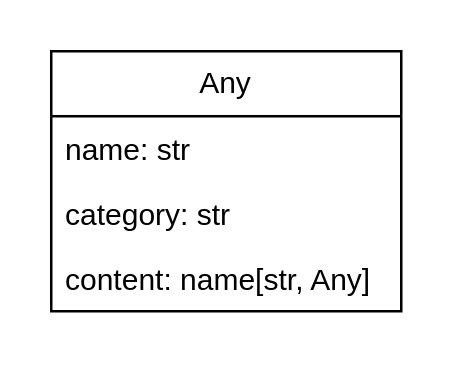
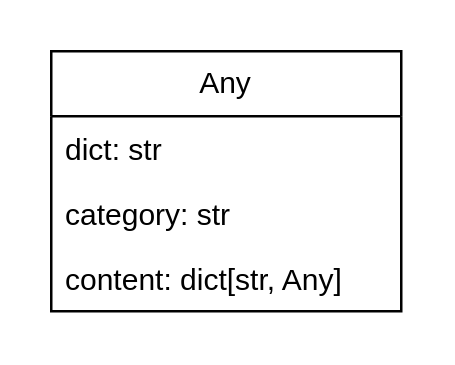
node "name: str": label "name: str" -> "dict: str"
node "content: name[str, Any]": label "content: name[str, Any]" -> "content: dict[str, Any]"
